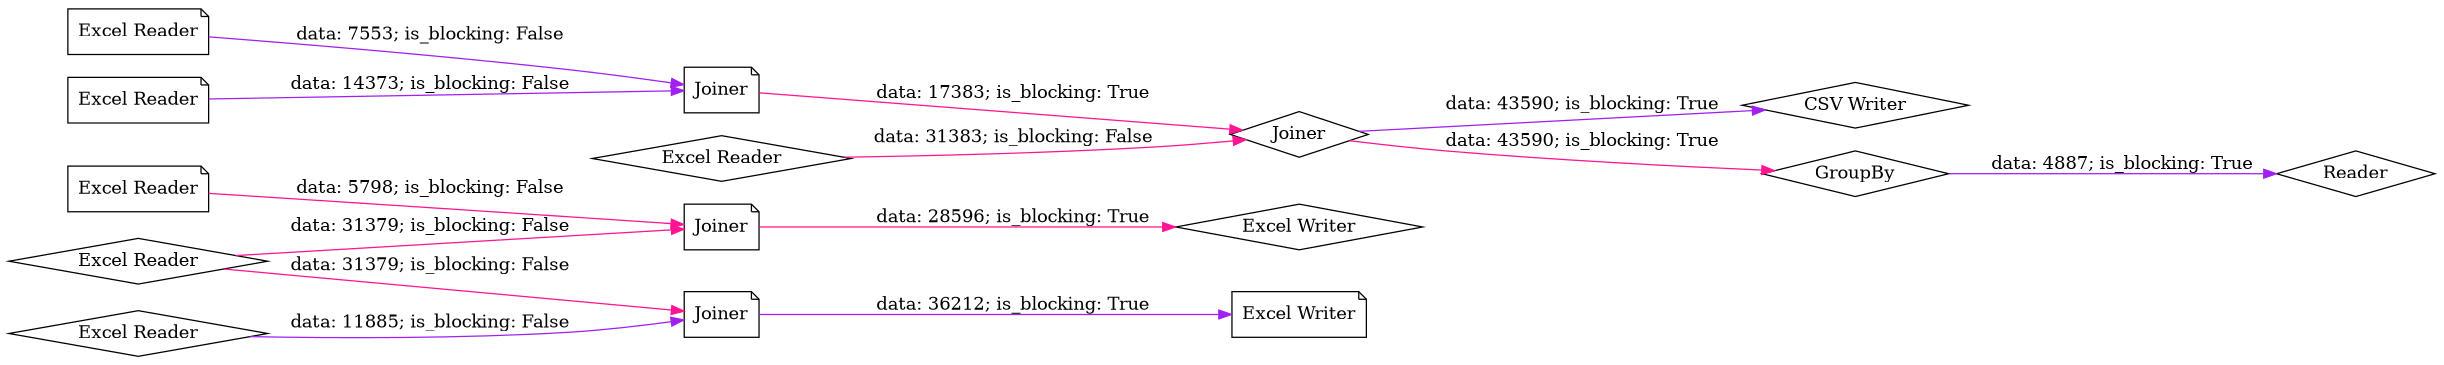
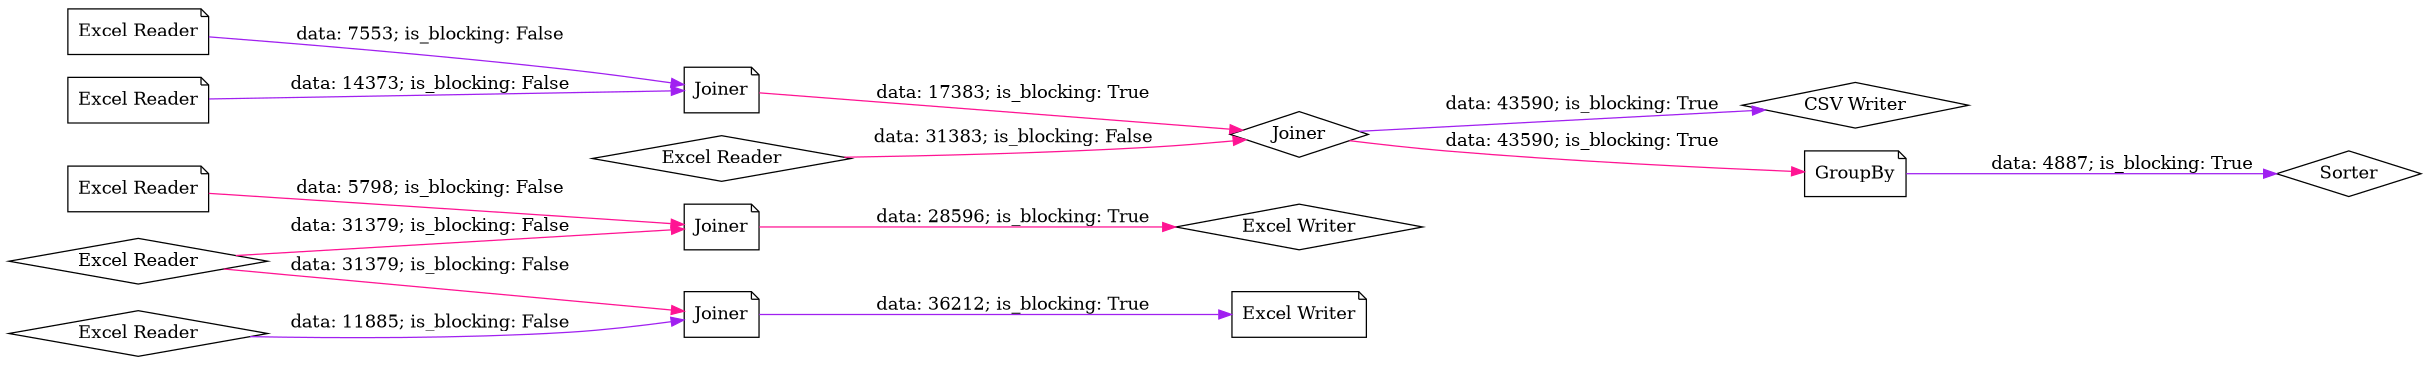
node "GroupBy": shape diamond -> note
node "Reader": label "Reader" -> "Sorter"
